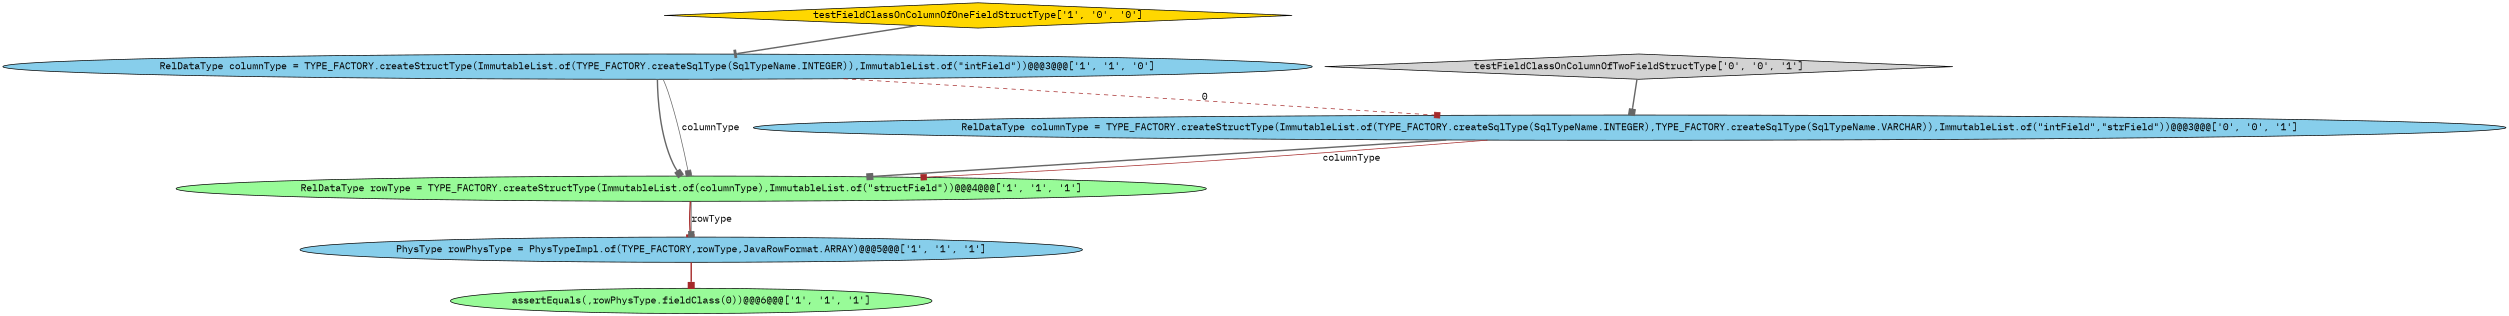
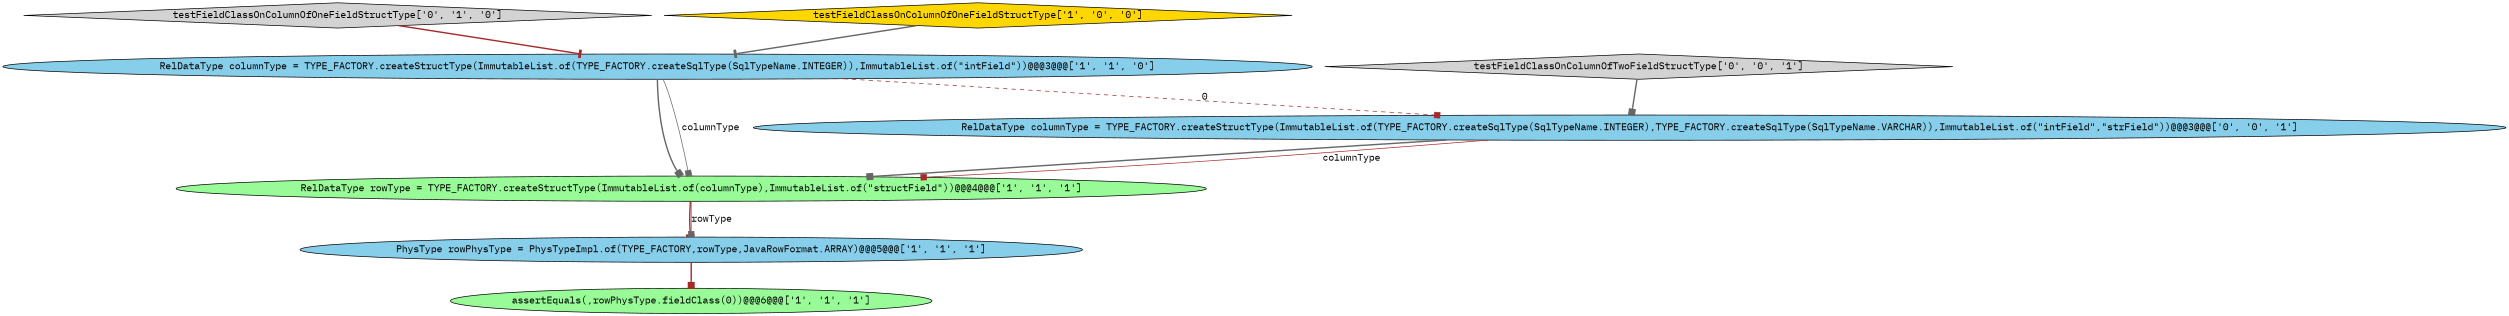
node "testFieldClassOnColumnOfOneFieldStructType['0', '1', '0']": added
